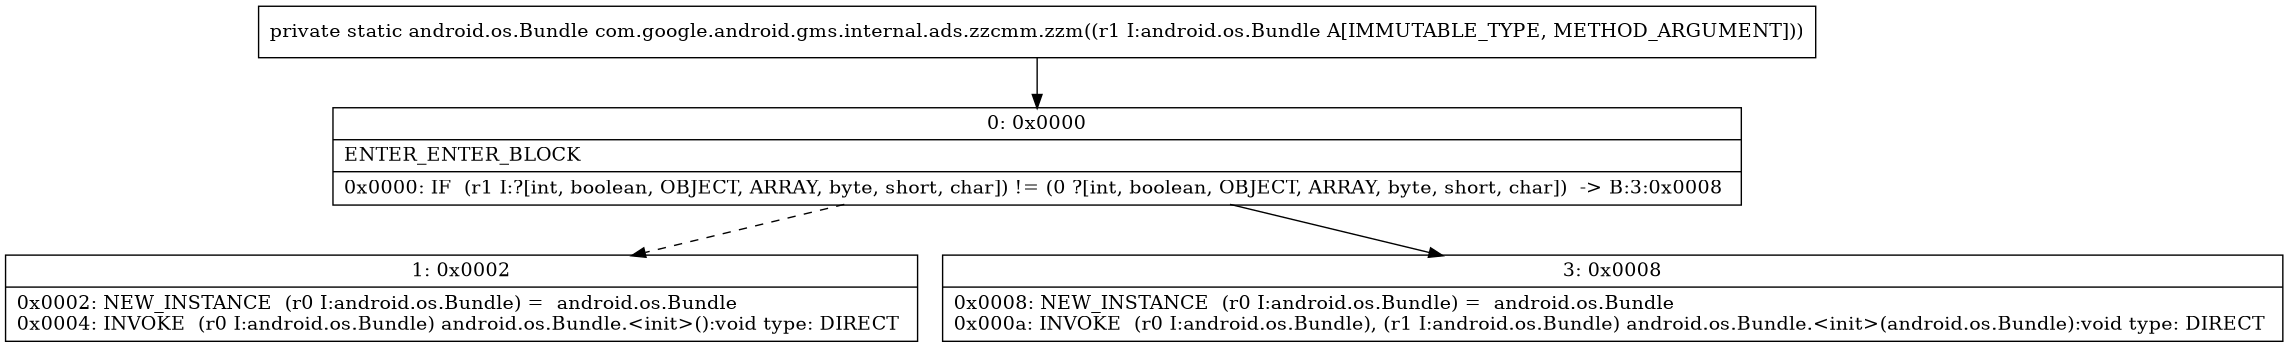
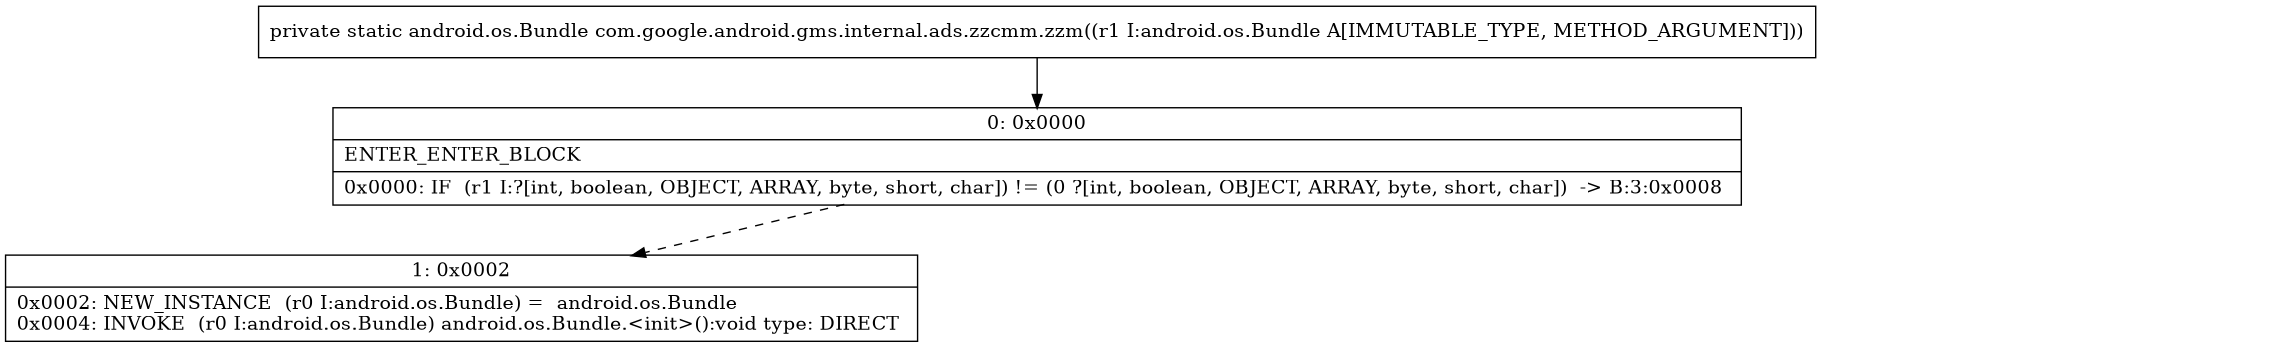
node "3: 0x0008": removed
